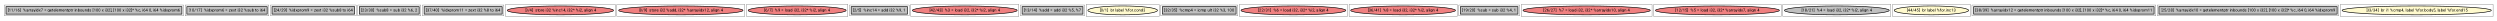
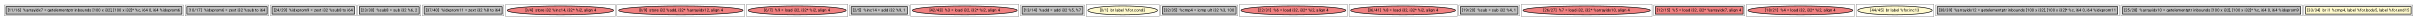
node "[12/15]  %5 = load i32, i32* %arrayidx7, align 4": shape ellipse -> box
node "[18/21]  %4 = load i32, i32* %i2, align 4": fillcolor grey -> lightcoral
node "[33/34]  br i1 %cmp4, label %for.body5, label %for.end15": shape ellipse -> box
